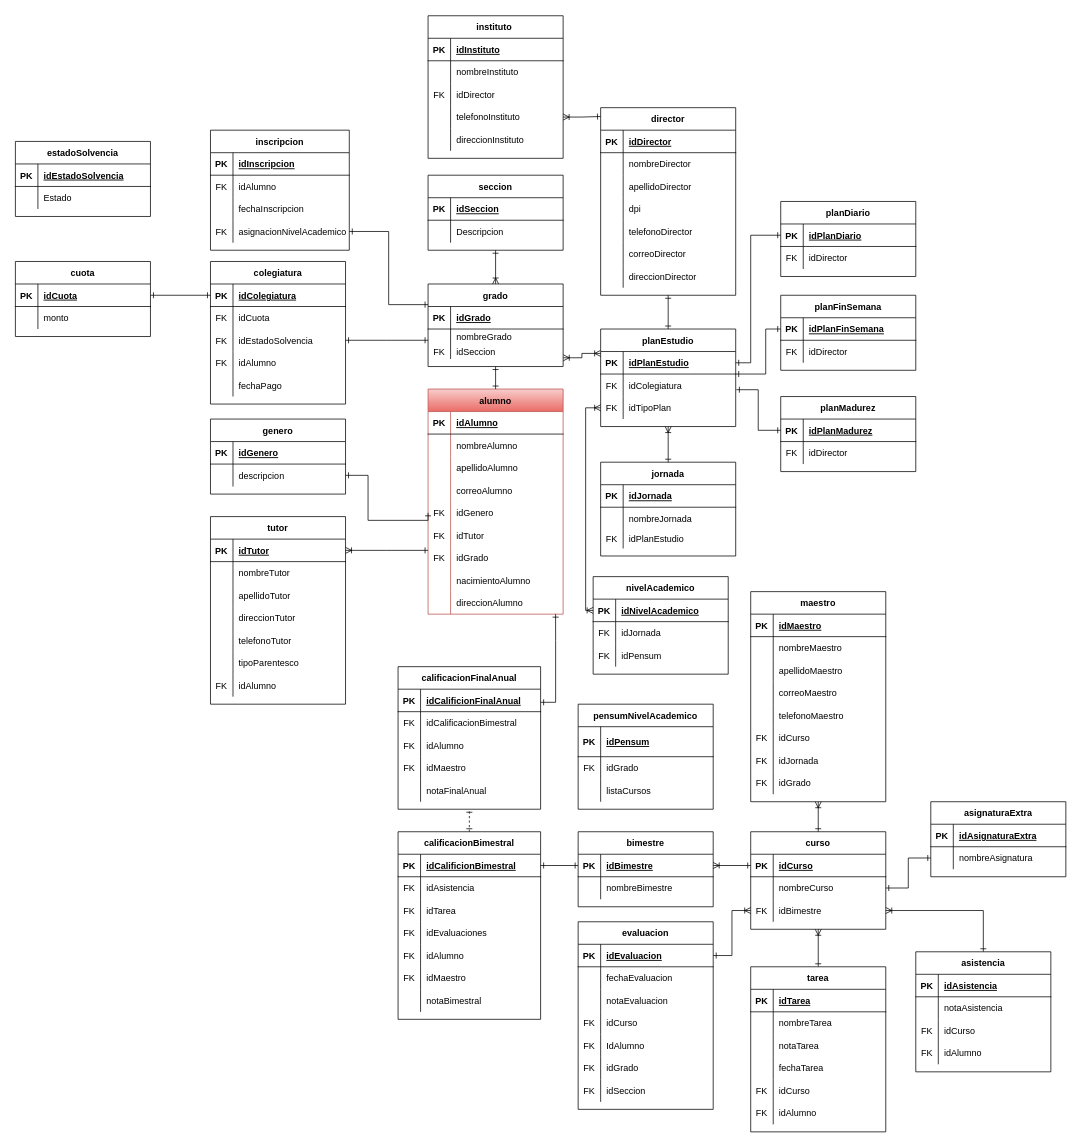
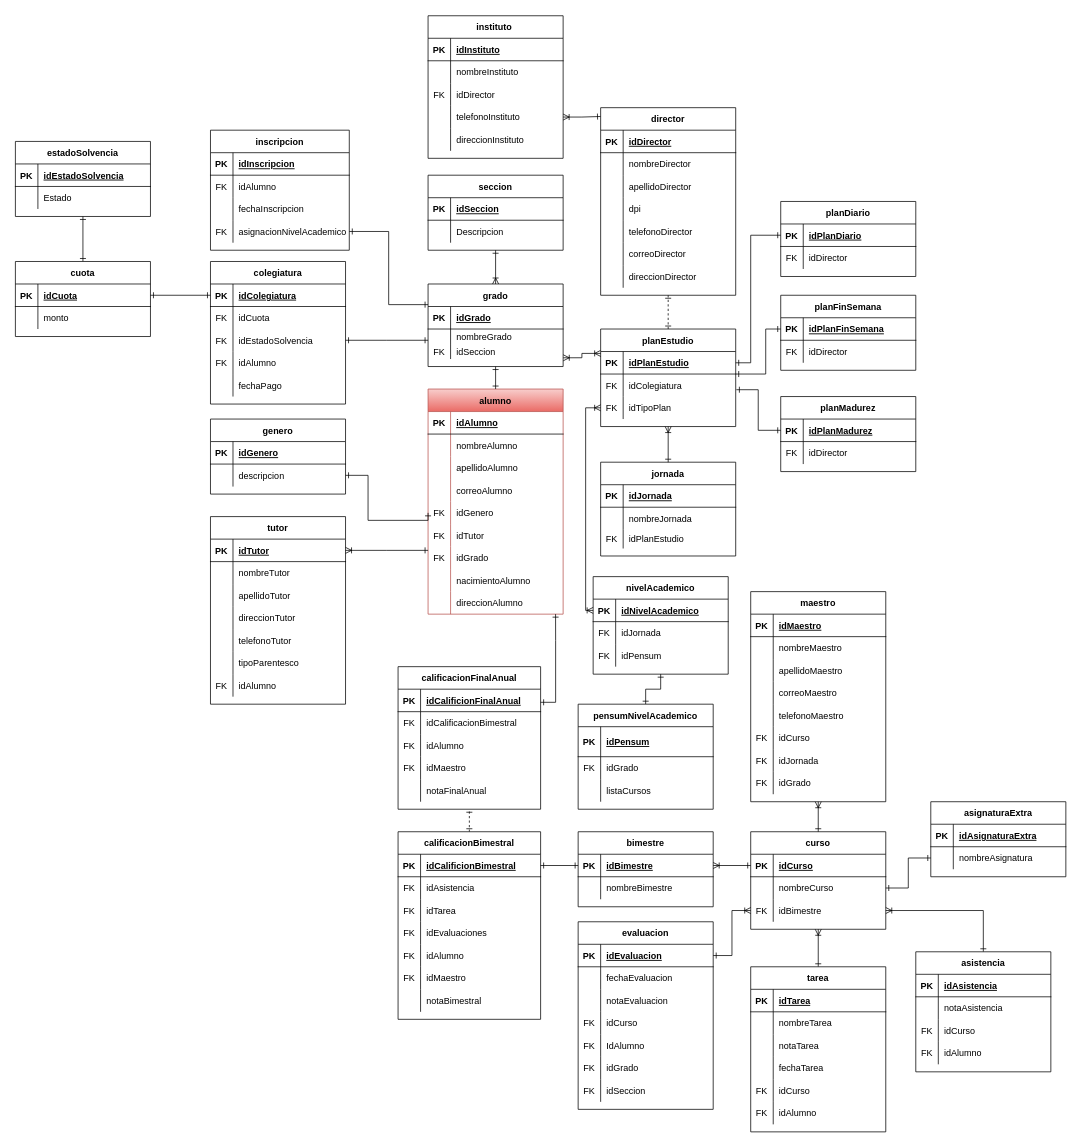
edge "estadoSolvencia" -- "cuota": added
edge "director" -- "planEstudio": style solid -> dashed
edge "nivelAcademico" -- "pensumNivelAcademico": added
